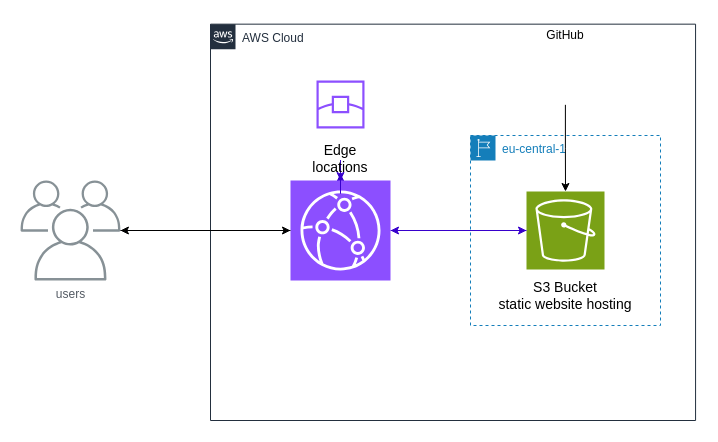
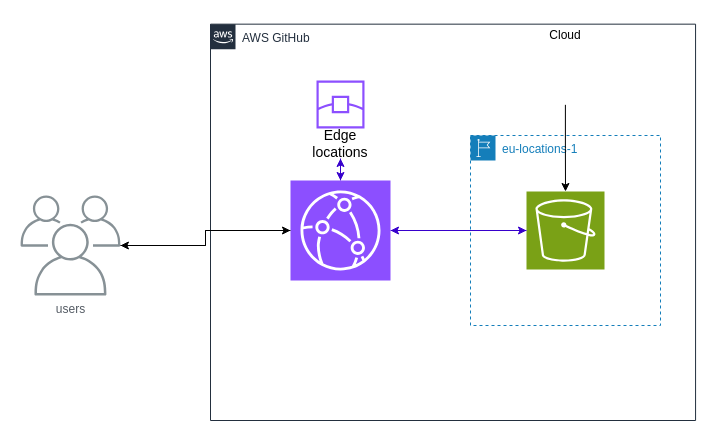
node "GitHub": label "GitHub" -> "Cloud"
node "AWS Cloud": label "AWS Cloud" -> "AWS GitHub"
node "eu-central-1": label "eu-central-1" -> "eu-locations-1"
node "Edge locations": moved (341, 159) -> (341, 144)
node "users": moved (71, 231) -> (71, 246)
node "S3 Bucket static website hosting": removed
